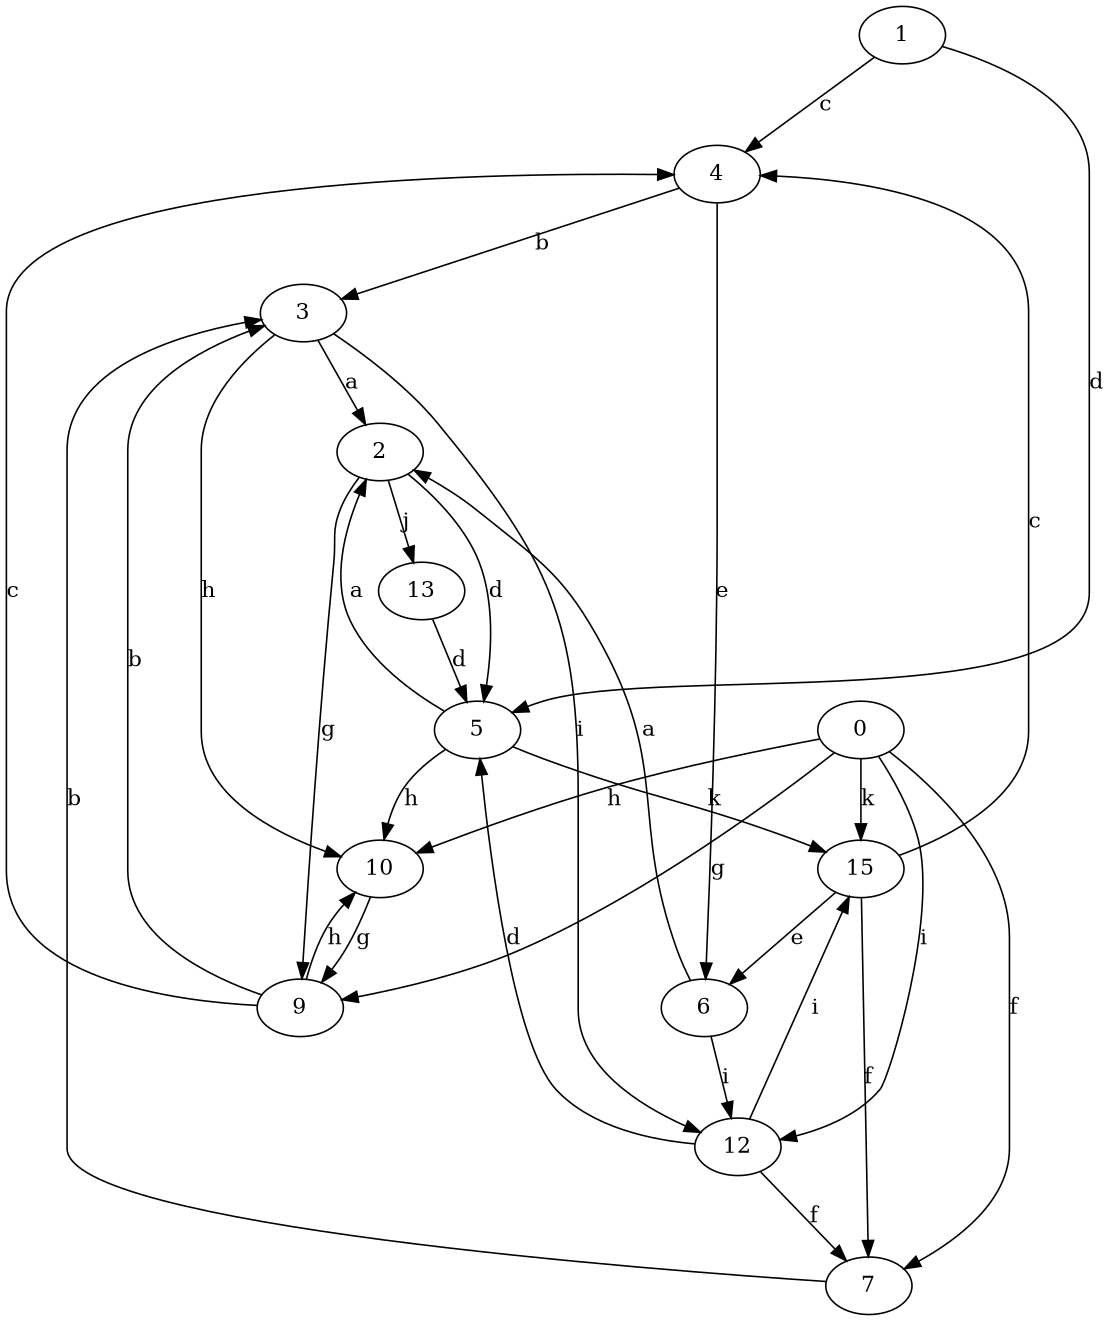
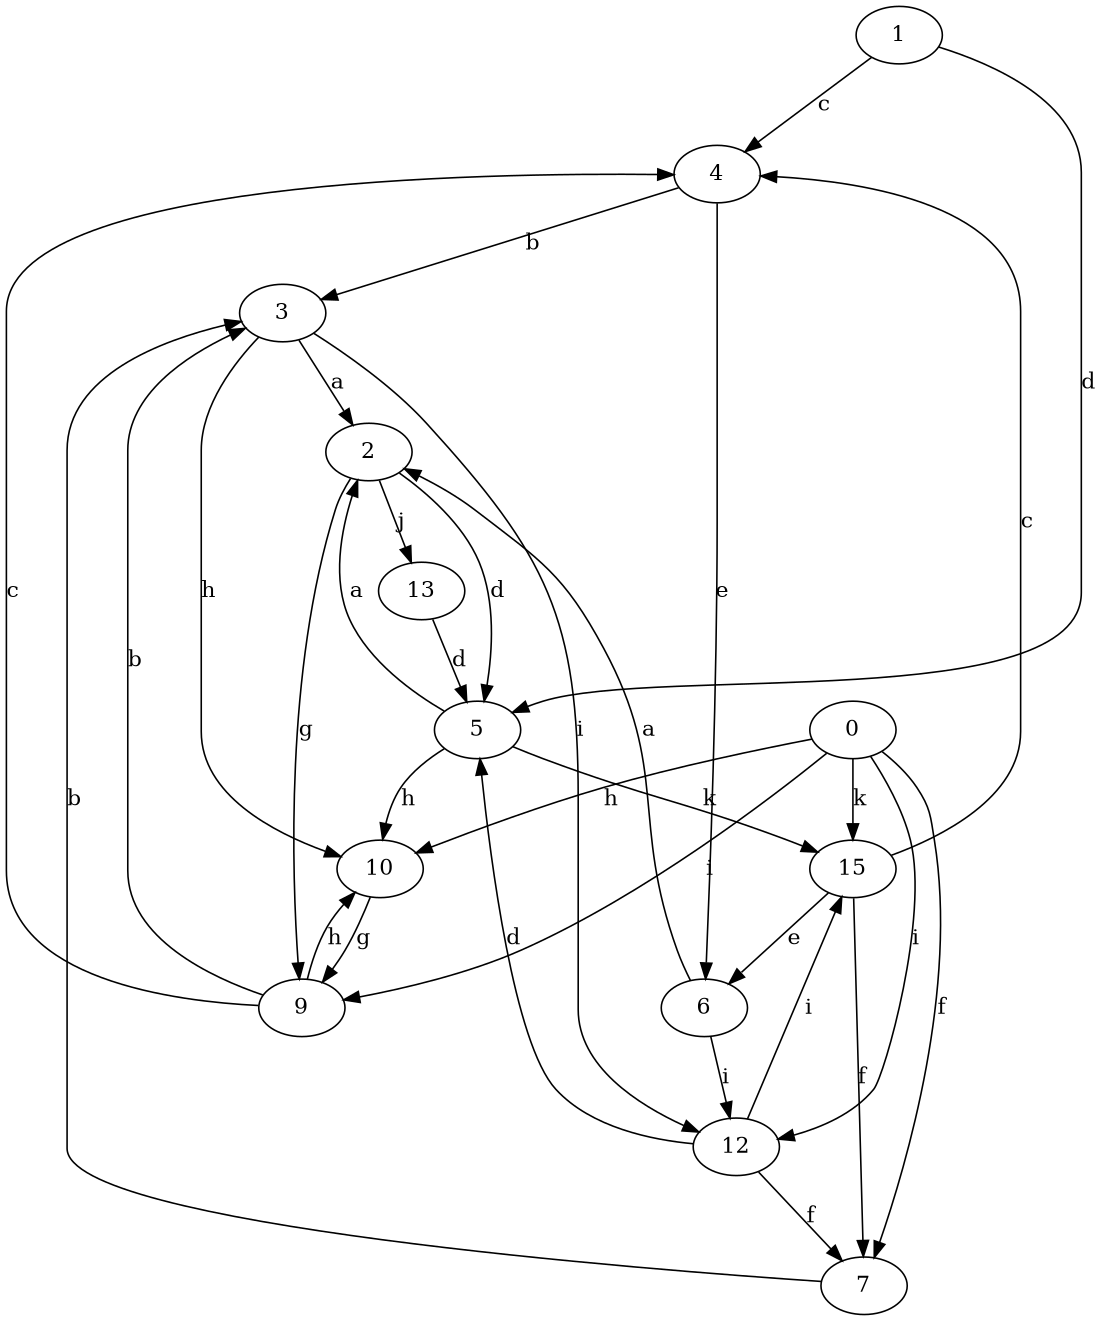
edge "0" -> "9": label "g" -> "i"
